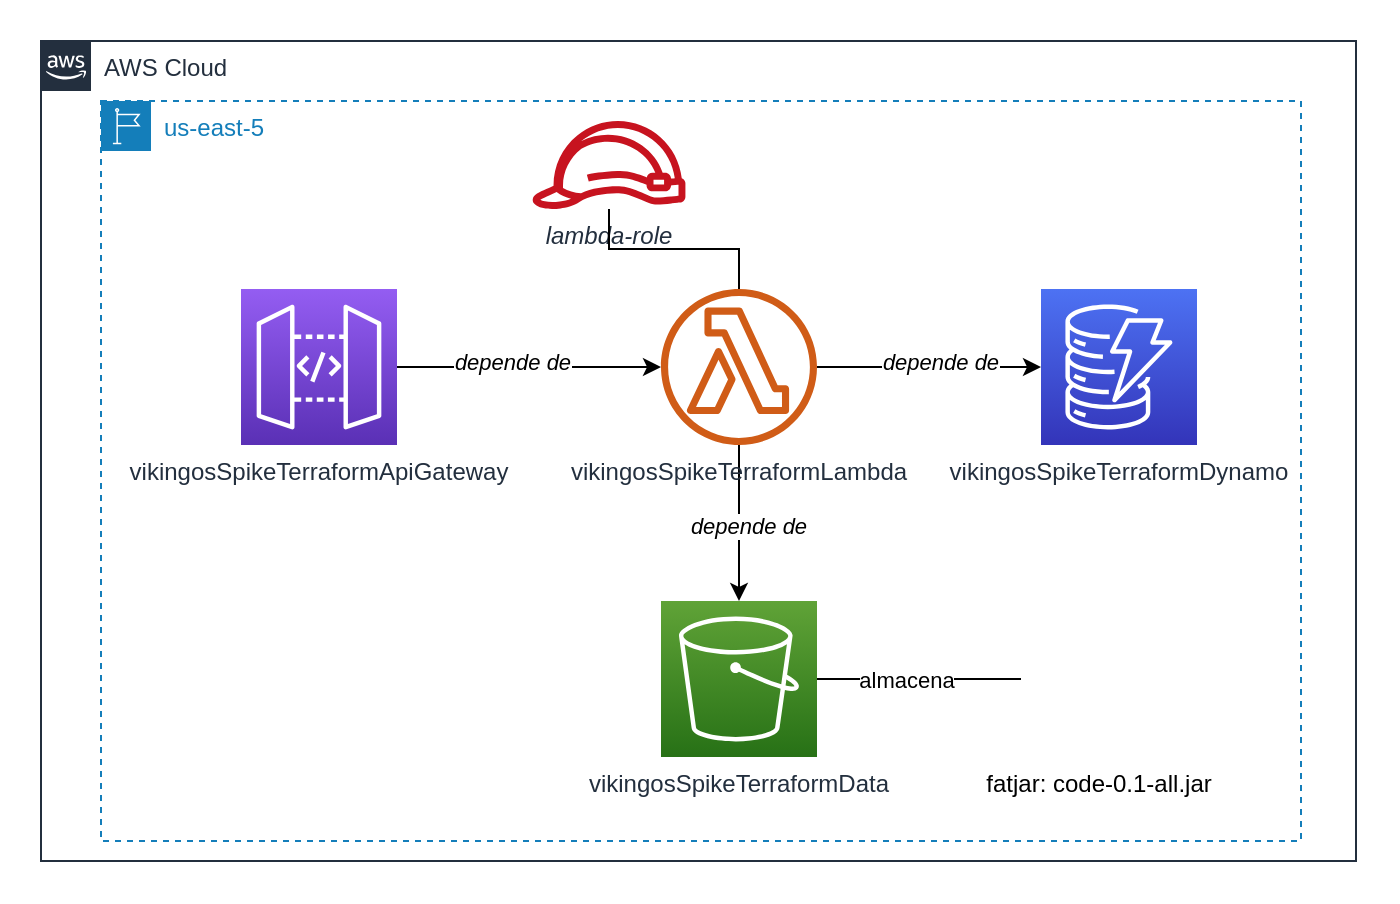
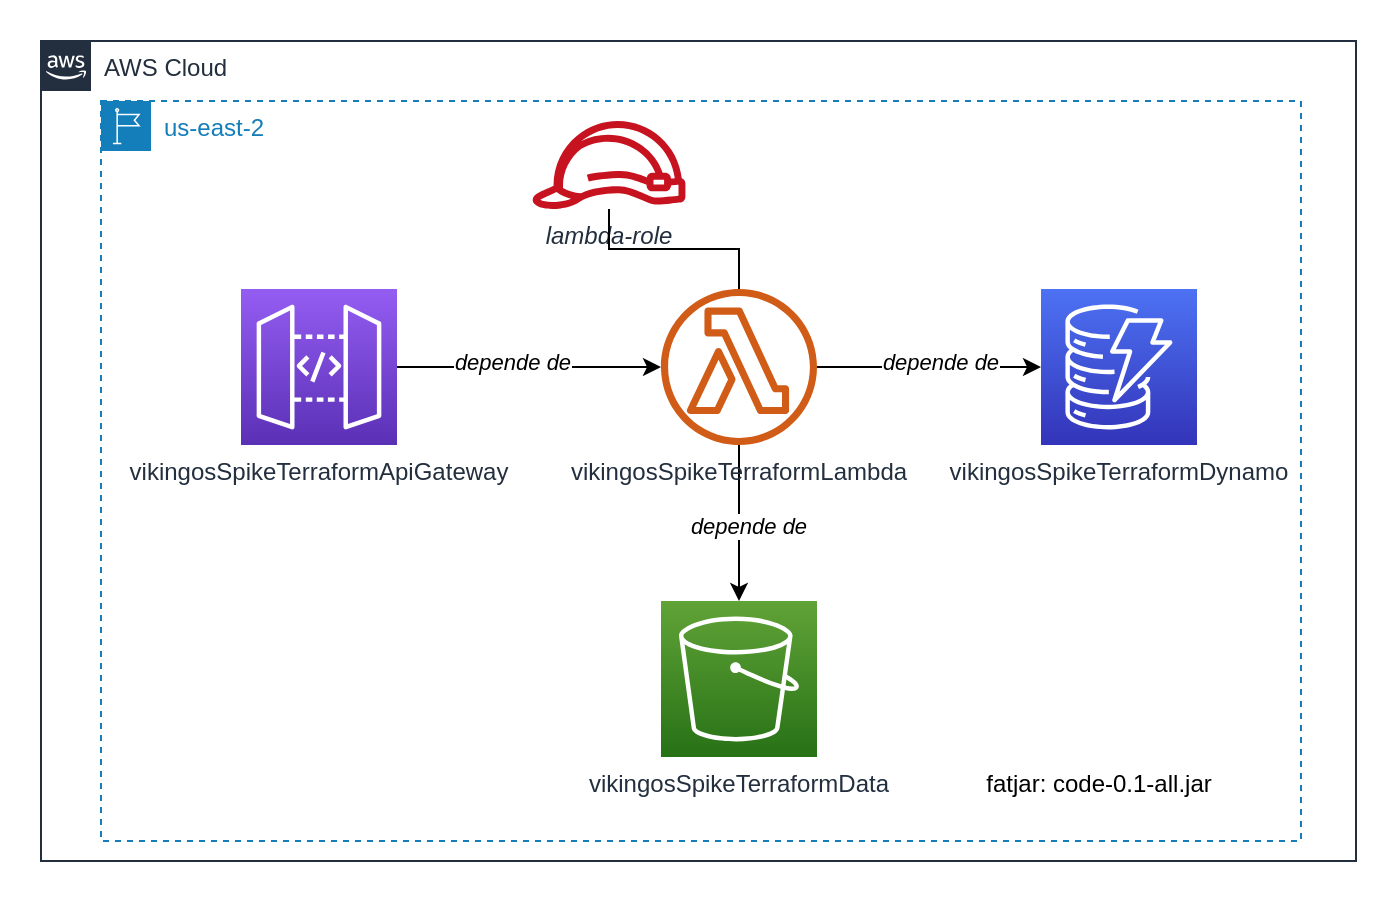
node "us-east-5": label "us-east-5" -> "us-east-2"
edge "vikingosSpikeTerraformData" -- "fatjar: code-0.1-all.jar": removed, label "almacena"
